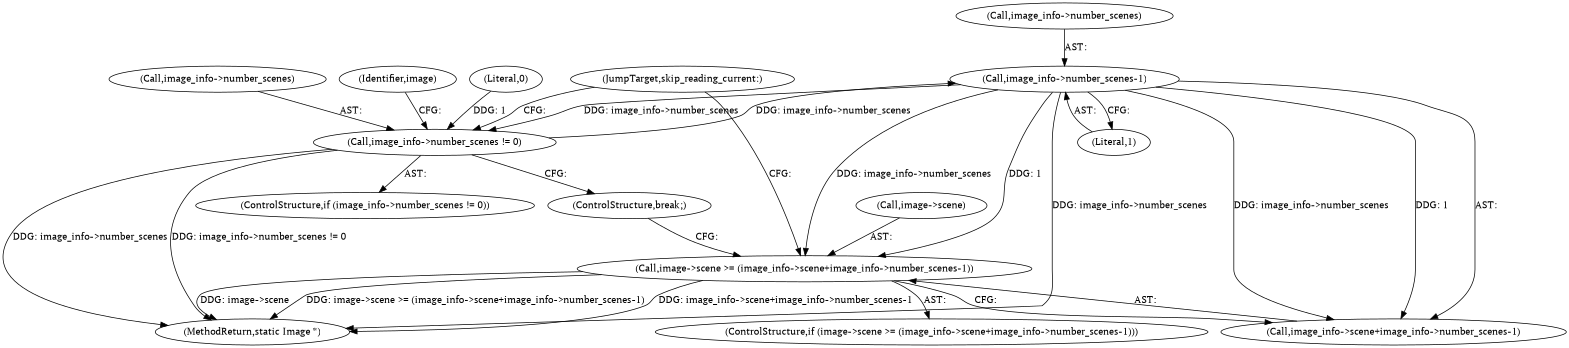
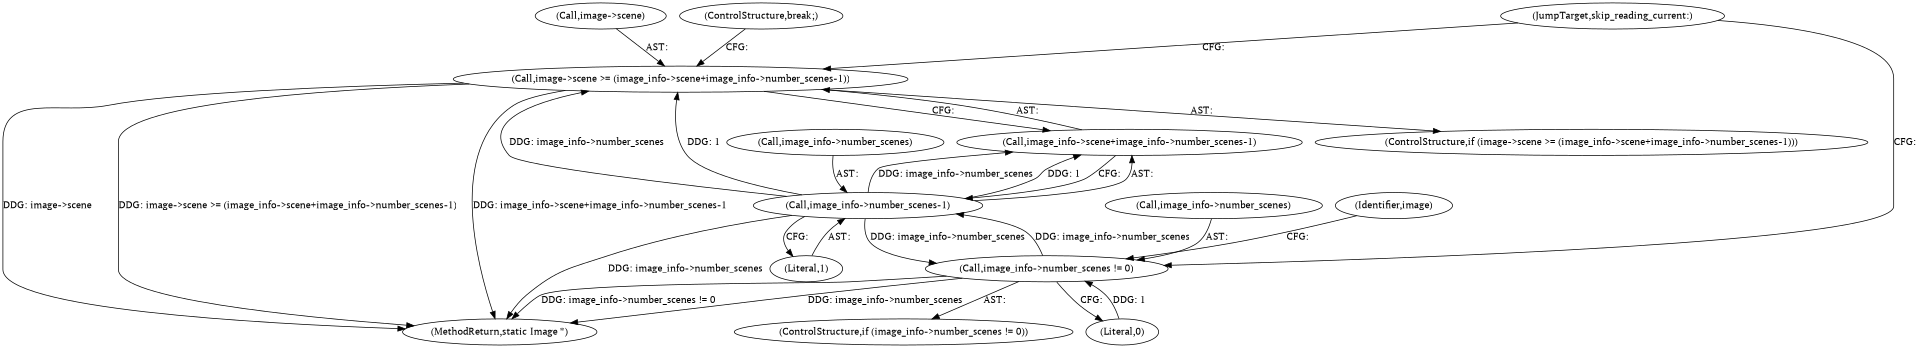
edge "(Call,image_info->number_scenes != 0)" -> "(ControlStructure,break;)": now "(Call,image_info->number_scenes != 0)" -> "(Literal,0)"
edge "(Call,image_info->scene+image_info->number_scenes-1)" -> "(Call,image_info->number_scenes-1)": added, label "CFG:"
